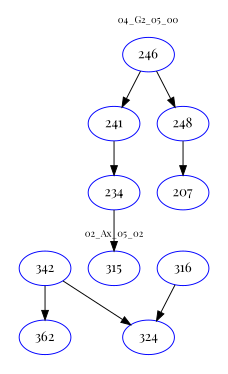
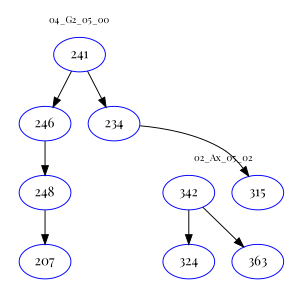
edge "246" -> "241": reversed
node "316": removed
node "362": label "362" -> "363"
